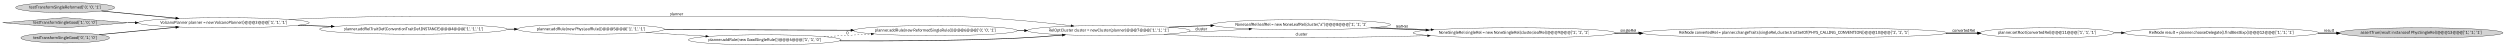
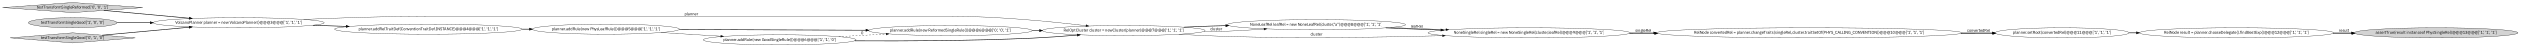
node "testTransformSingleReformed['0', '0', '1']": shape ellipse -> diamond
node "testTransformSingleGood['1', '0', '0']": shape diamond -> ellipse
node "testTransformSingleGood['0', '1', '0']": shape ellipse -> diamond
